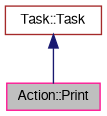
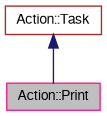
node "Task::Task": label "Task::Task" -> "Action::Task"
